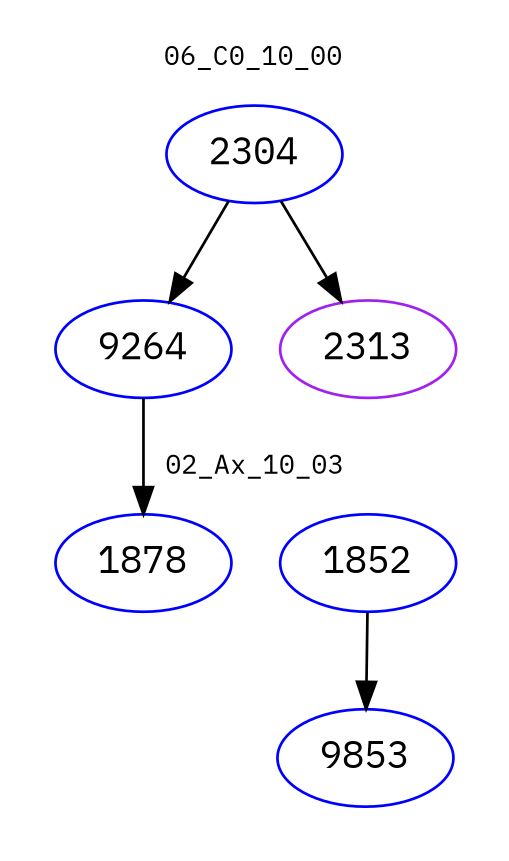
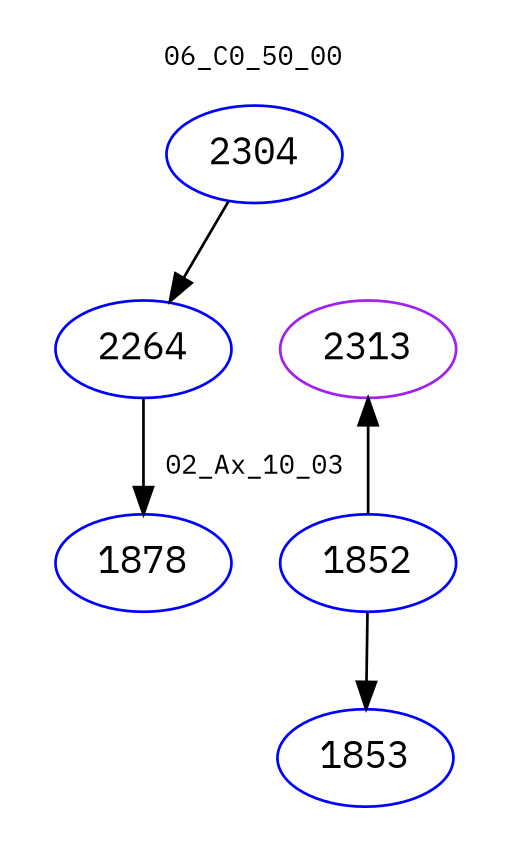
cluster "06_C0_10_00": label "06_C0_10_00" -> "06_C0_50_00"
edge "2304" -> "2313": now "1852" -> "2313"
node "9264": label "9264" -> "2264"
node "9853": label "9853" -> "1853"
